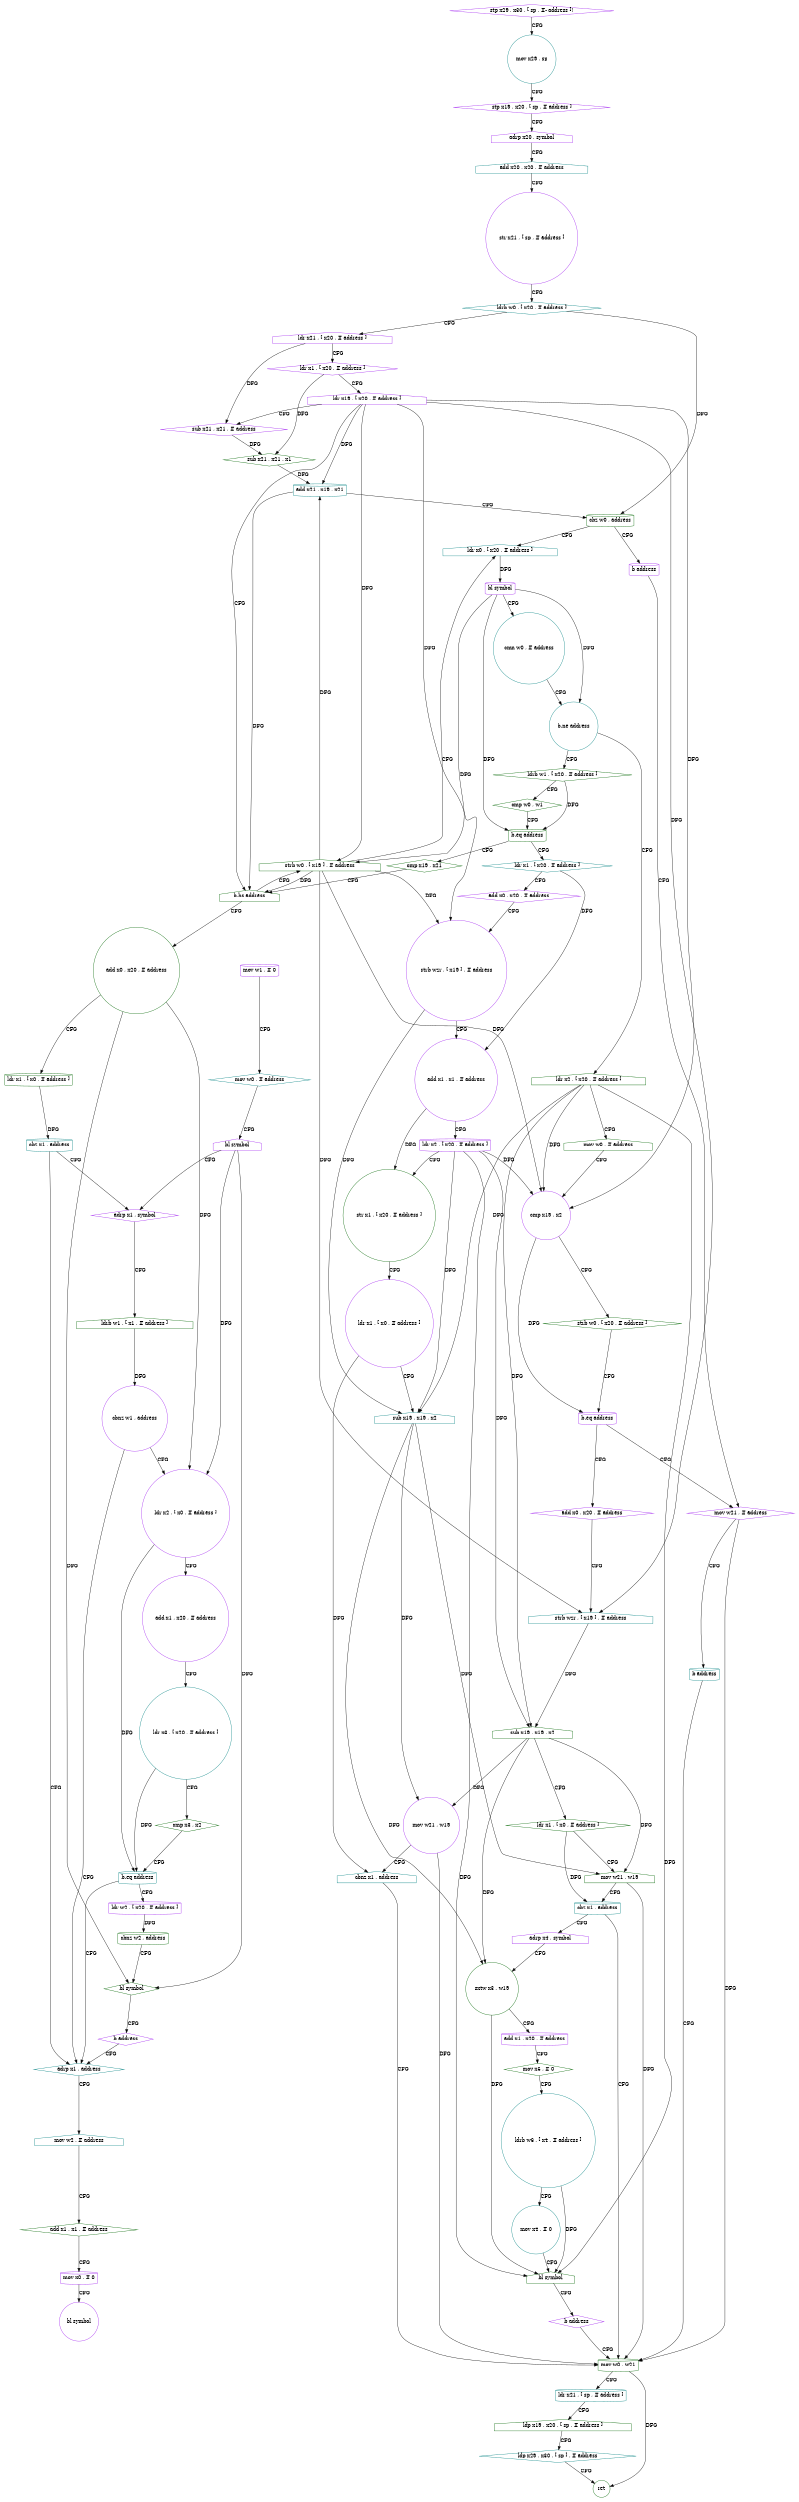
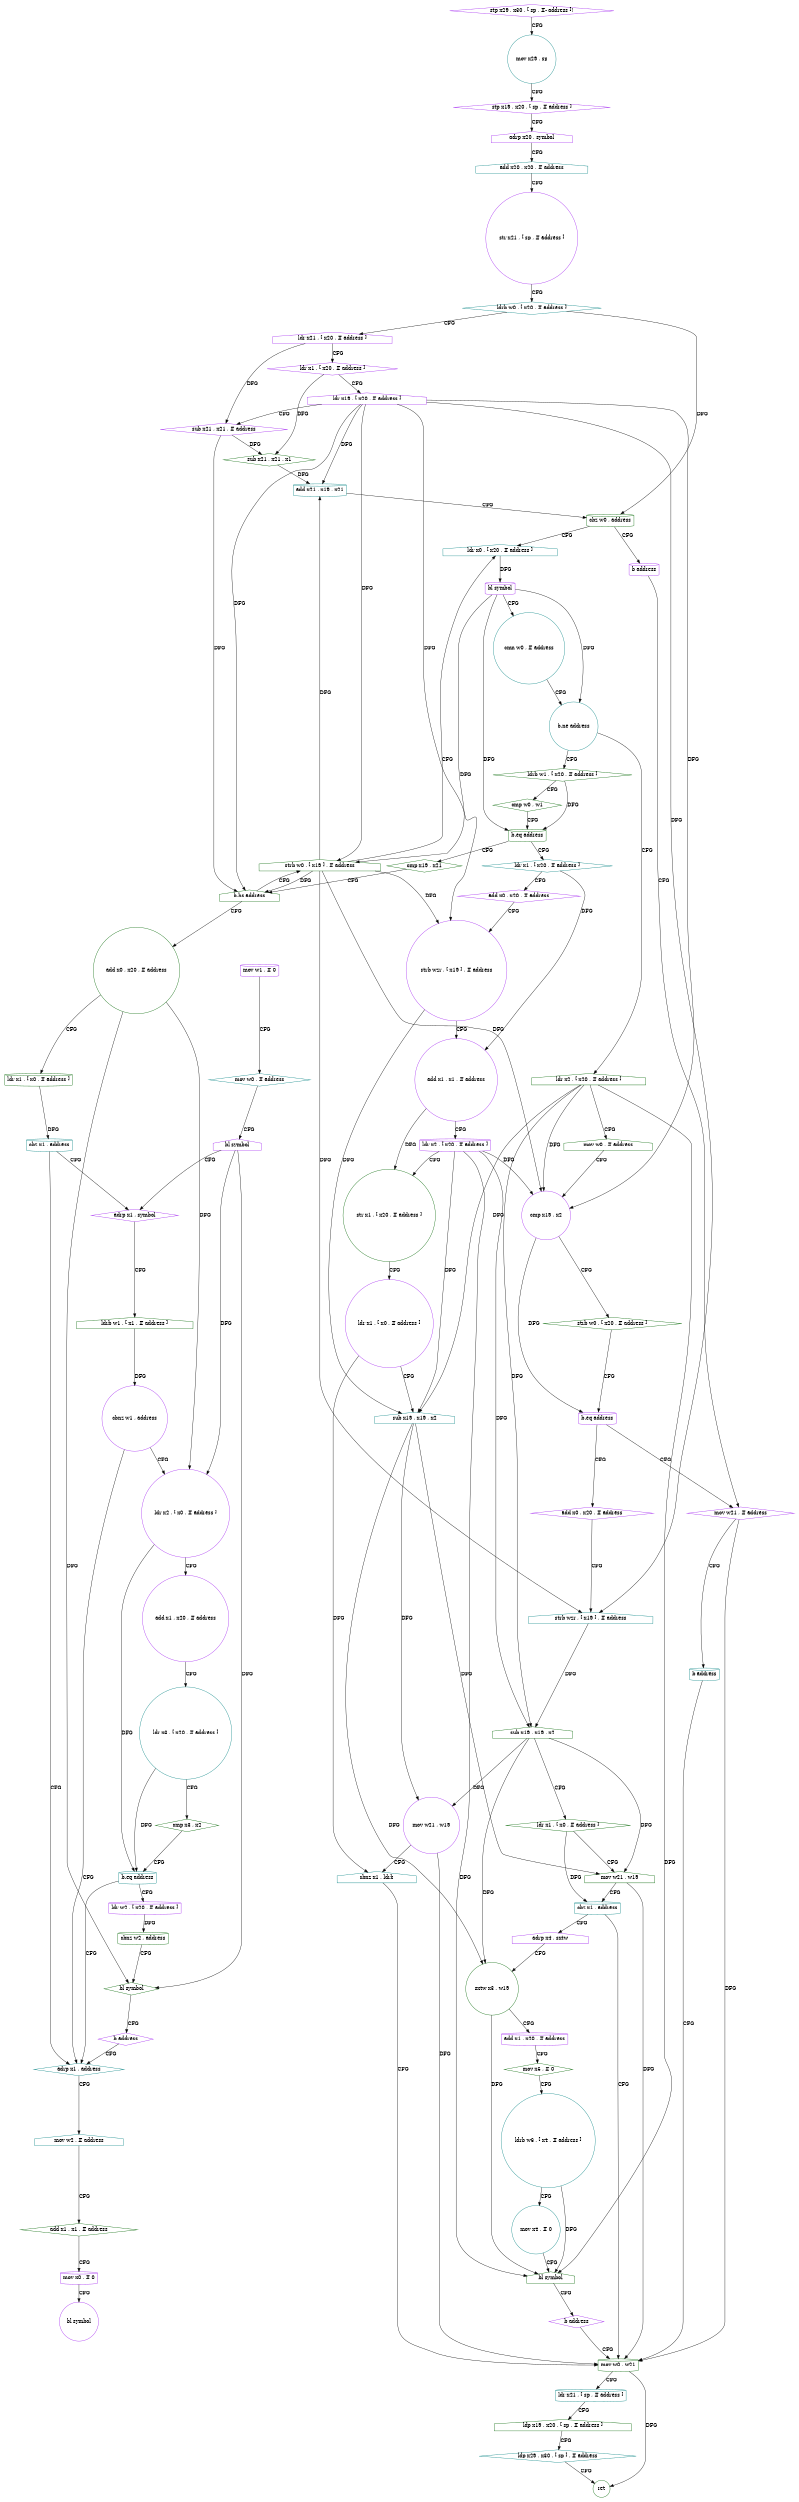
edge "ldr x19 , [ x20 , # address ]" -> "b.hs address": label "CFG" -> "DFG"
edge "add x21 , x19 , x21" -> "b.hs address": now "sub x21 , x21 , # address" -> "b.hs address"
node "cbnz x1 , address": label "cbnz x1 , address" -> "cbnz x1 , ldrb"
node "adrp x4 , symbol": label "adrp x4 , symbol" -> "adrp x4 , sxtw"
